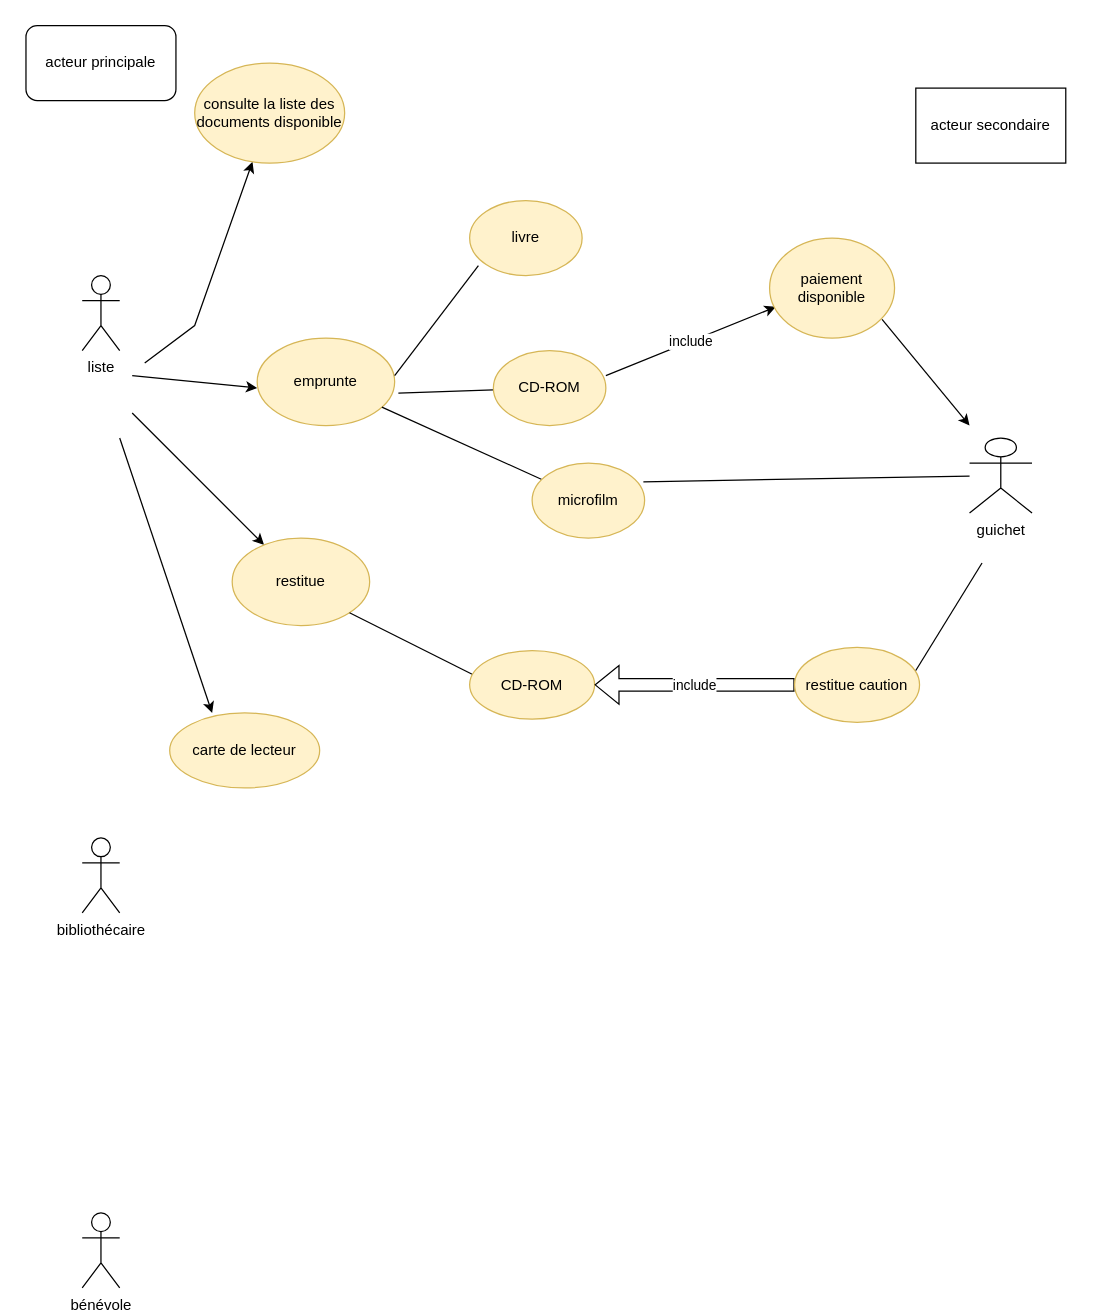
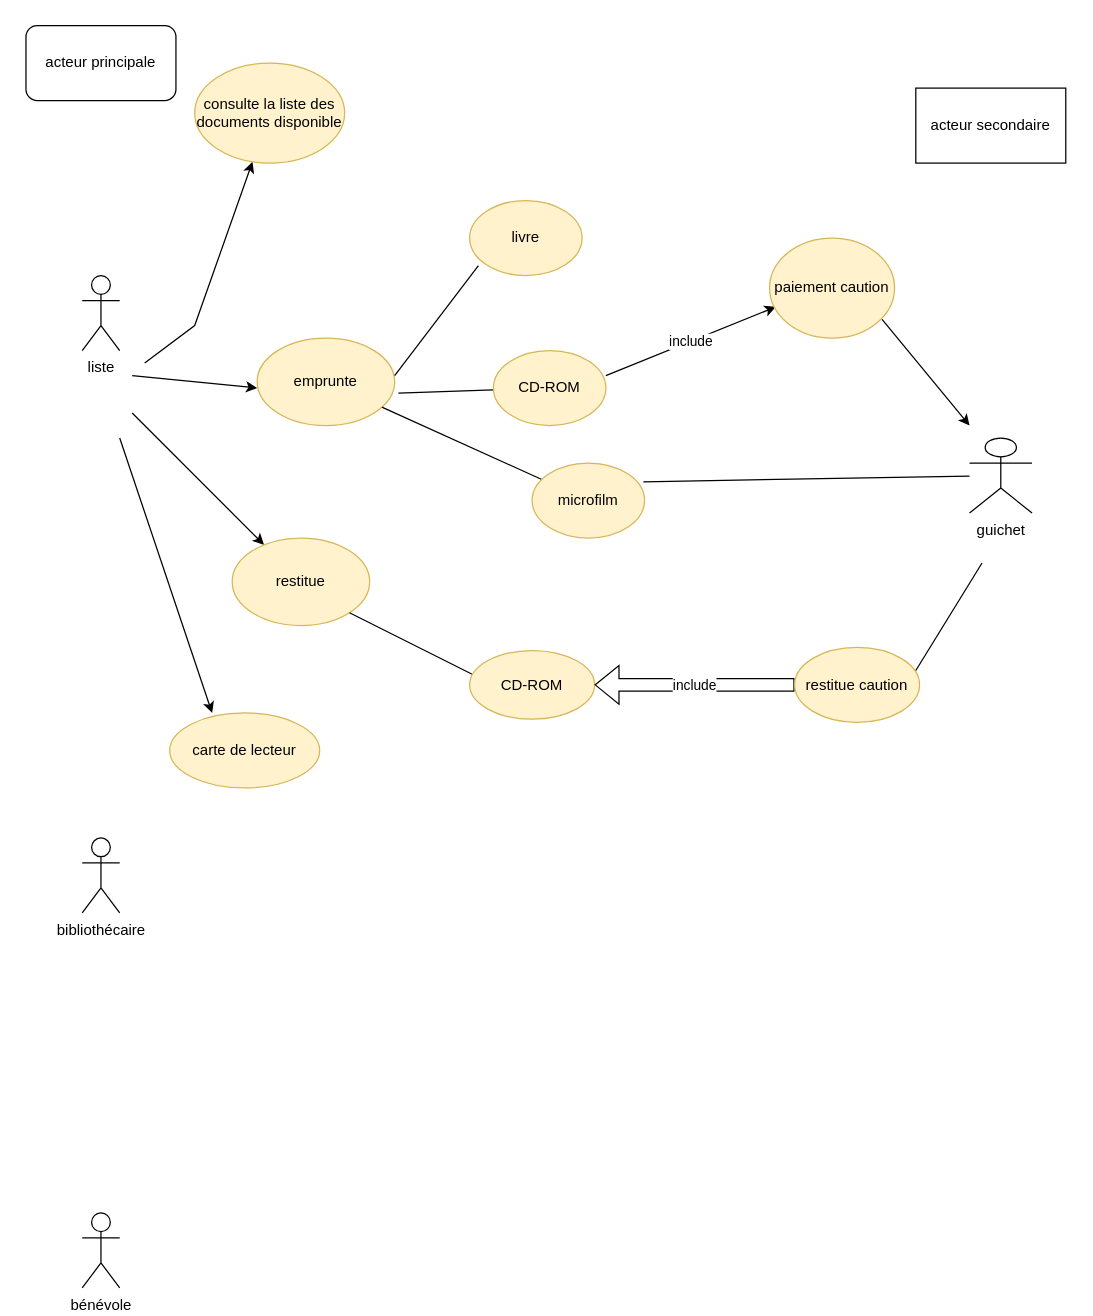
node "paiement disponible": label "paiement disponible" -> "paiement caution"
